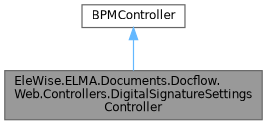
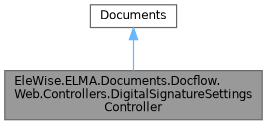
node "BPMController": label "BPMController" -> "Documents"
